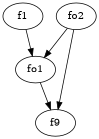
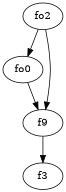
node "f1": removed
node "fo1": label "fo1" -> "fo0"
node "f3": added
